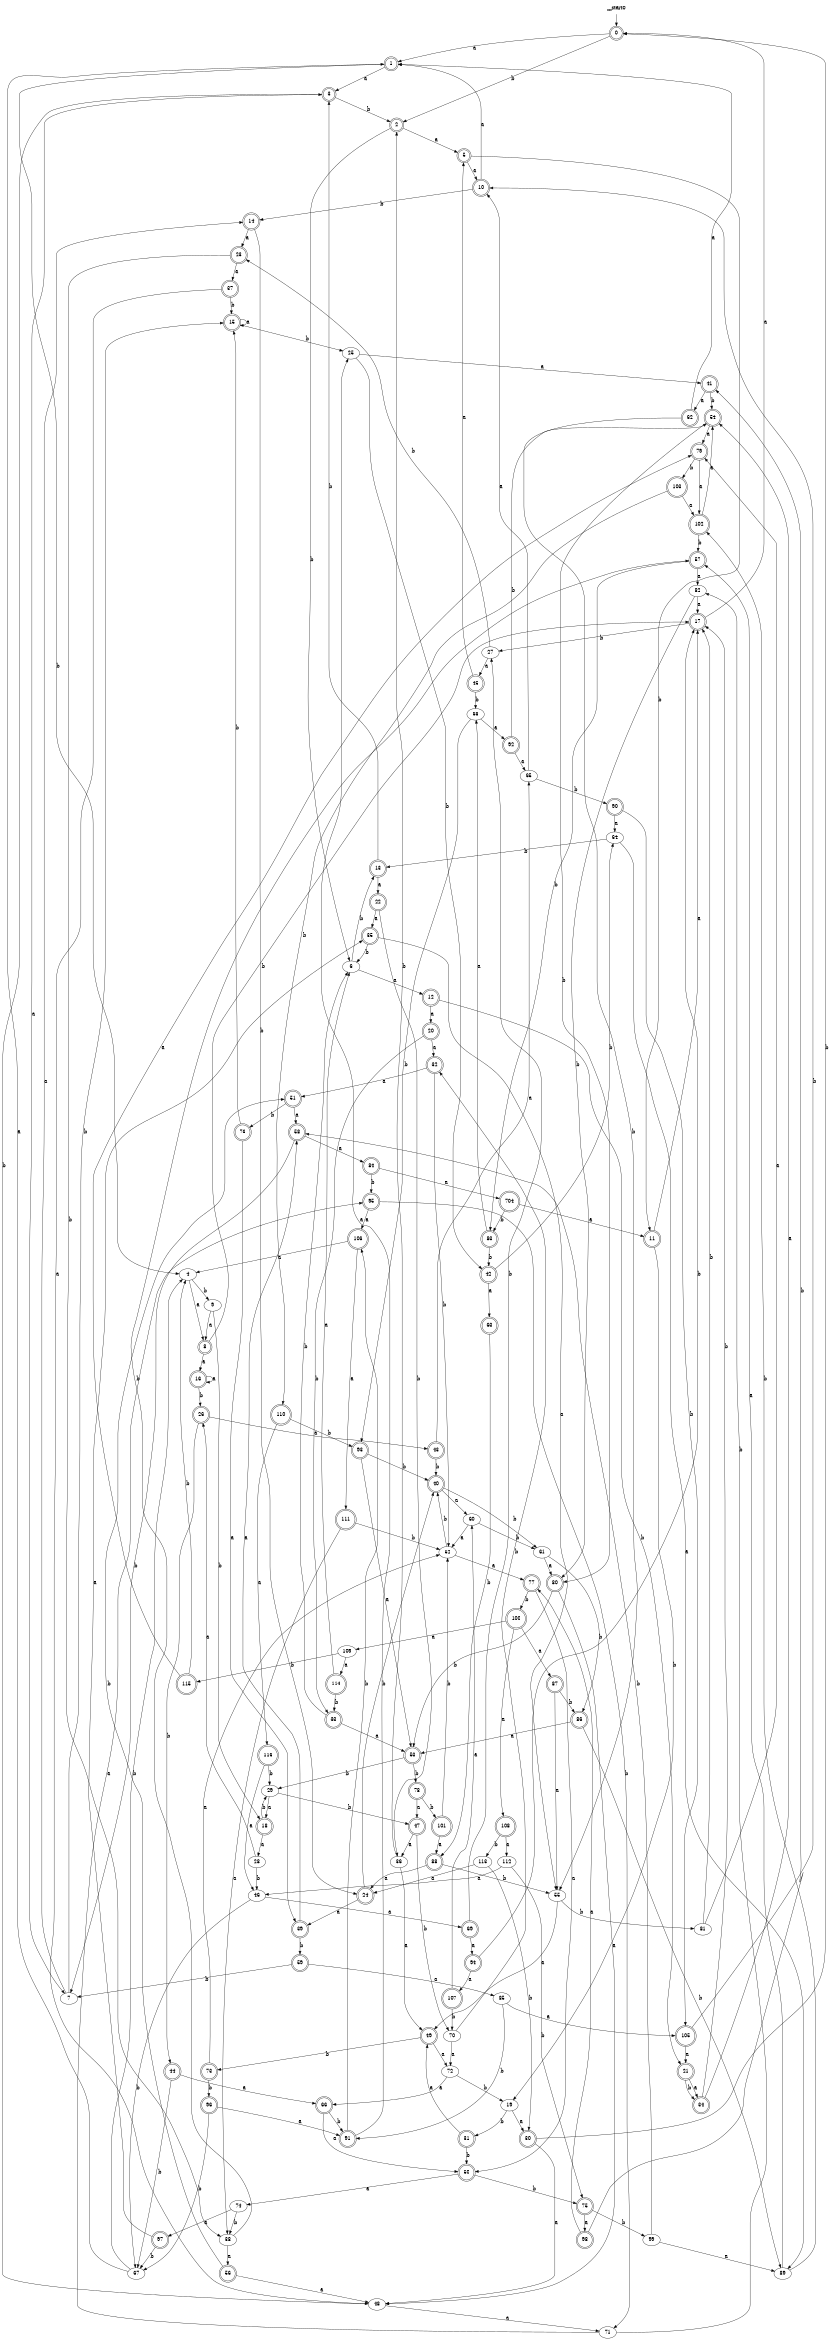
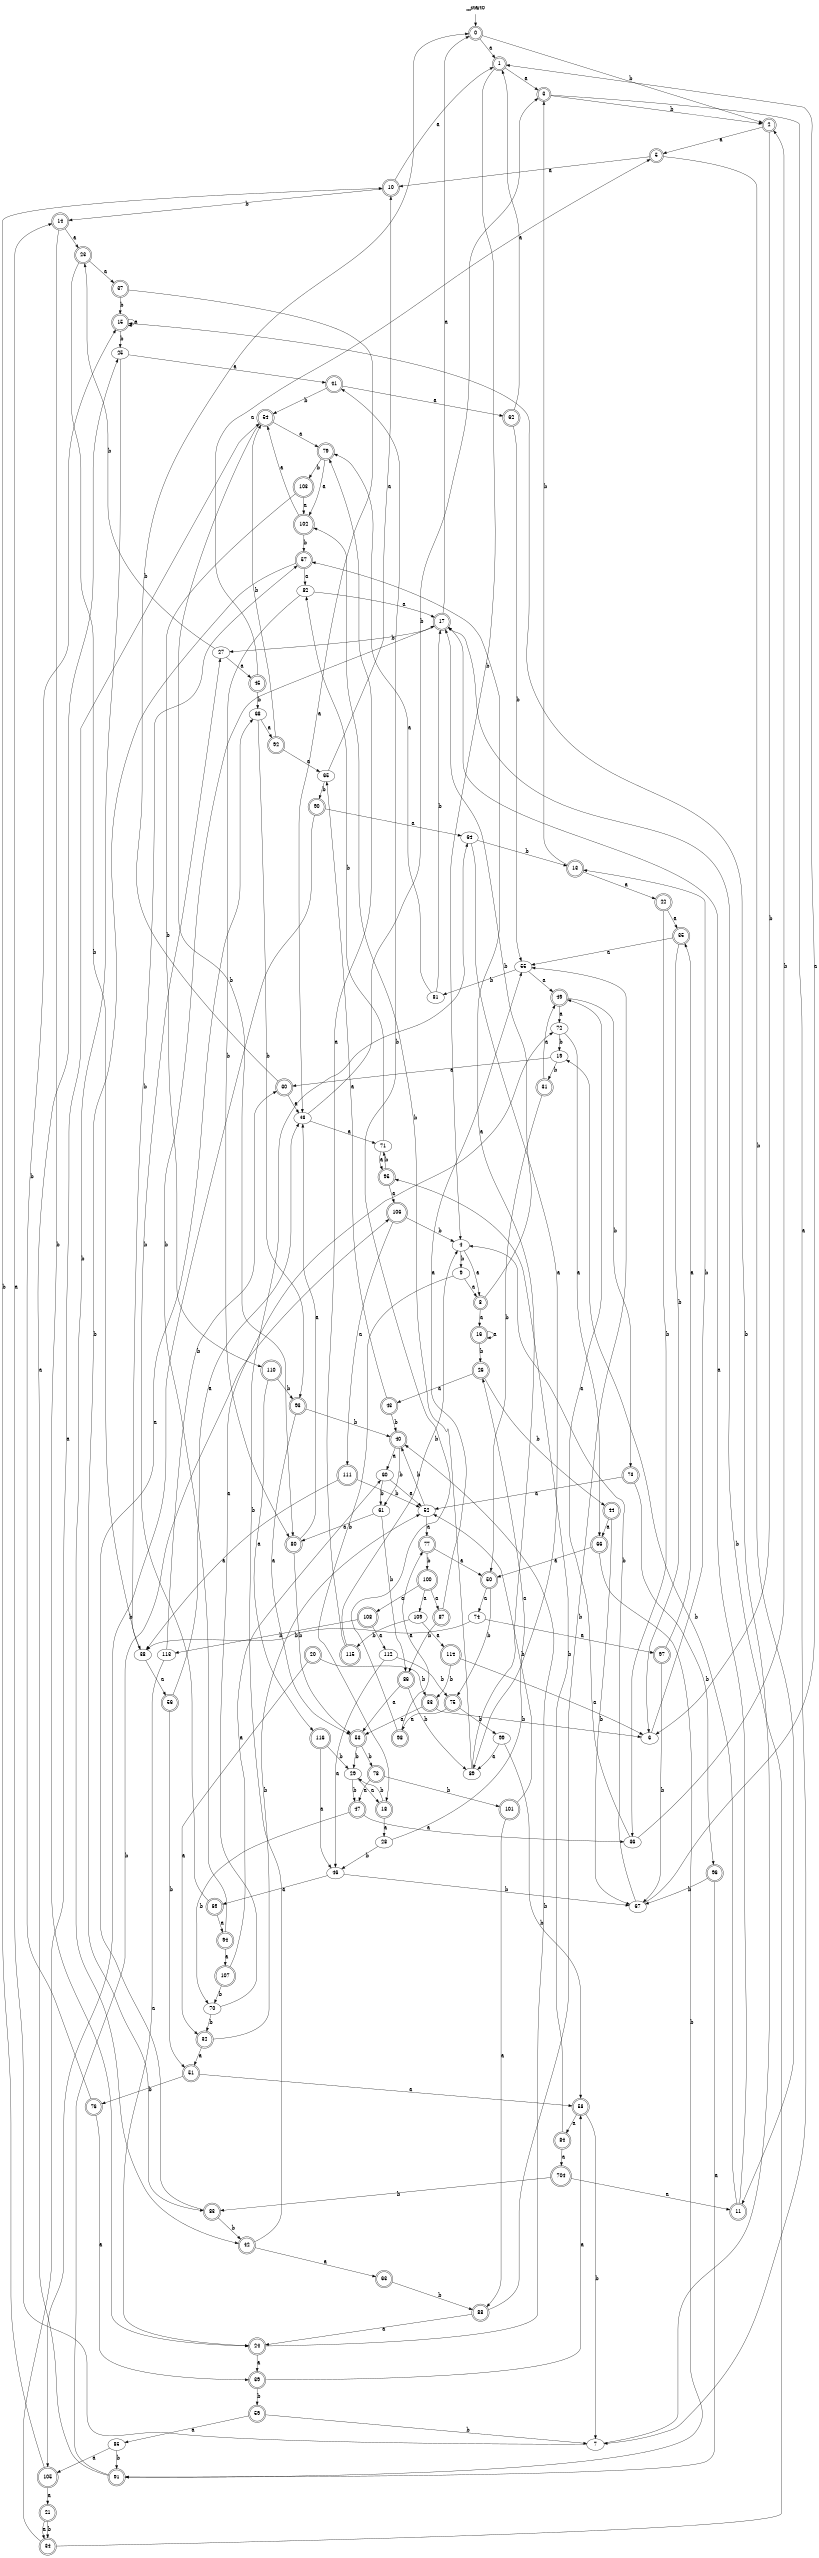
node "12": removed
edge "106" -> "4": label "a" -> "b"
